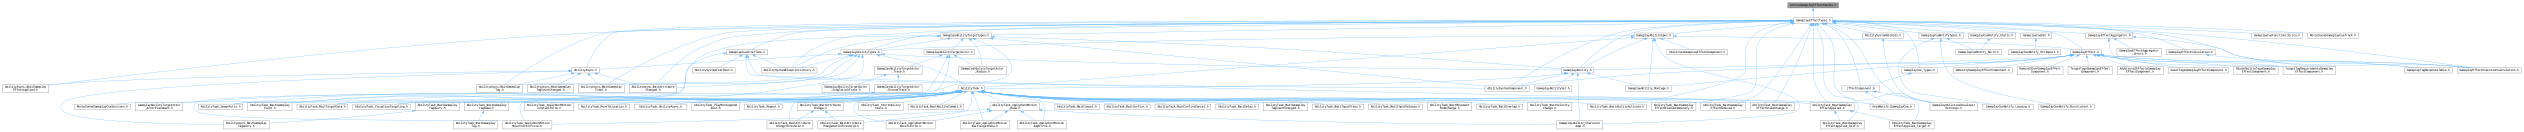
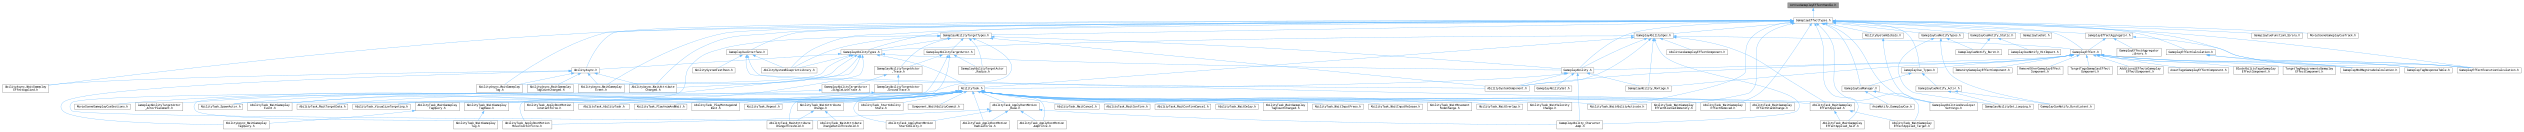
edge "AbilitySystemComponent.h" -> "GameplayEffectTypes.h": now "AbilitySystemComponent.h" -> "GameplayAbilitySpec.h"
edge "GameplayCueNotify_HitImpact.h" -> "GameplayCueSet.h": now "GameplayCueNotify_HitImpact.h" -> "GameplayCueNotify_Static.h"
edge "GameplayAbilityTargetActor _Trace.h" -> "GameplayAbilityTargetTypes.h": added
edge "AbilityTask_WaitGameplay EffectStackChange.h" -> "GameplayEffectTypes.h": removed
edge "TargetTagRequirementsGameplay EffectComponent.h" -> "GameplayEffectAggregator.h": now "GameplayEffect.h" -> "GameplayEffectAggregator.h"
edge "AbilityTask_WaitGameplay EffectApplied.h" -> "GameplayEffectTypes.h": now "AbilityTask_WaitGameplay EffectApplied.h" -> "GameplayAbilitySpec.h"
node "GameplayModMagnitudeCalculation.h": added
node "EffectComponent.h": label "EffectComponent.h" -> "GameplayCueManager.h"
node "GameplayCueNotify_Actor.h": added
edge "AbilityTask_WaitGameplay TagQuery.h" -> "AbilityTask.h": removed
edge "MovieSceneGameplayCueSections.h" -> "GameplayCueInterface.h": now "MovieSceneGameplayCueSections.h" -> "GameplayAbilityTargetActor _SingleLineTrace.h"
node "AbilityTask_MoveToLocation.h": label "AbilityTask_MoveToLocation.h" -> "AbilityTask_AbilityTask.h"
node "AbilityTask_AbilityAsync.h": label "AbilityTask_AbilityAsync.h" -> "AbilityTask_PlayAnimAndWait.h"
node "AbilityTask_WaitAbilityCommit.h": label "AbilityTask_WaitAbilityCommit.h" -> "Component_WaitAbilityCommit.h"
node "GameplayCueNotify_Looping.h": label "GameplayCueNotify_Looping.h" -> "GameplayAbilitySet_Looping.h"
edge "AbilityTask_WaitAttribute ChangeRatioThreshold.h" -> "AbilityTask.h": now "AbilityTask_WaitAttribute ChangeRatioThreshold.h" -> "GameplayAbilityTypes.h"
node "AbilityTask_ApplyRootMotion MoveToForce.h": label "AbilityTask_ApplyRootMotion MoveToForce.h" -> "AbilityTask_ApplyRootMotion StartAbility.h"
node "AbilityTask_ApplyRootMotion WaitTargetData.h": label "AbilityTask_ApplyRootMotion WaitTargetData.h" -> "AbilityTask_ApplyRootMotion RadialForce.h"
